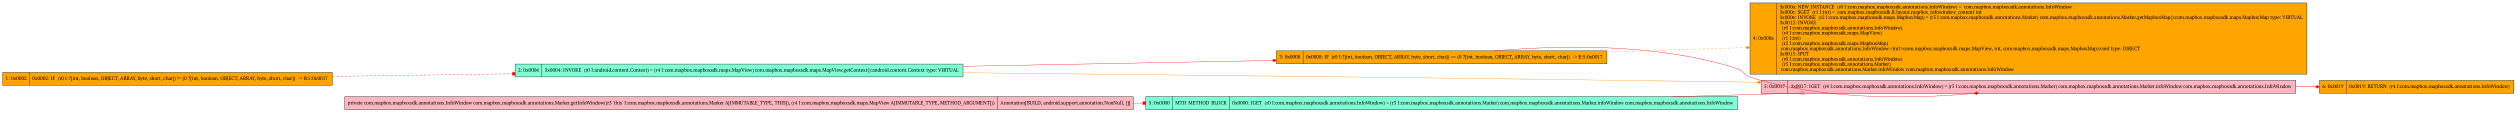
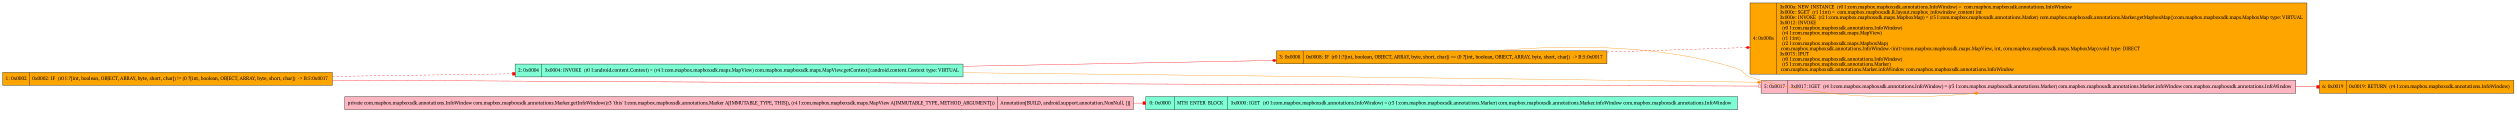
edge "3: 0x0008" -> "4: 0x000a": color darkorange -> red
node "4: 0x000a": text "0x0015: IPUT" -> "0x0075: IPUT"
edge "3: 0x0008" -> "5: 0x0017": color red -> darkorange
edge "5: 0x0017" -> "6: 0x0019": arrowhead diamond -> box
edge "0: 0x0000" -> "5: 0x0017": now "1: 0x0002" -> "5: 0x0017"
node "0: 0x0000": text "MTH_METHOD_BLOCK" -> "MTH_ENTER_BLOCK"
